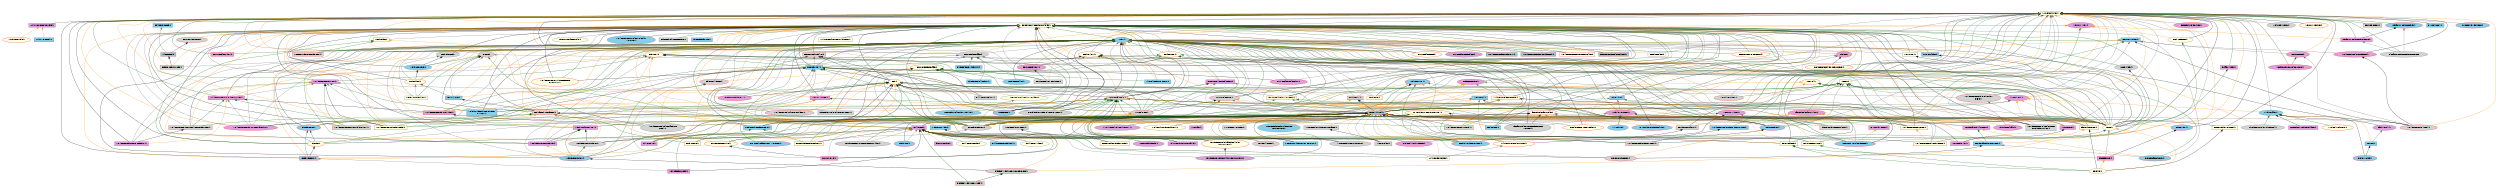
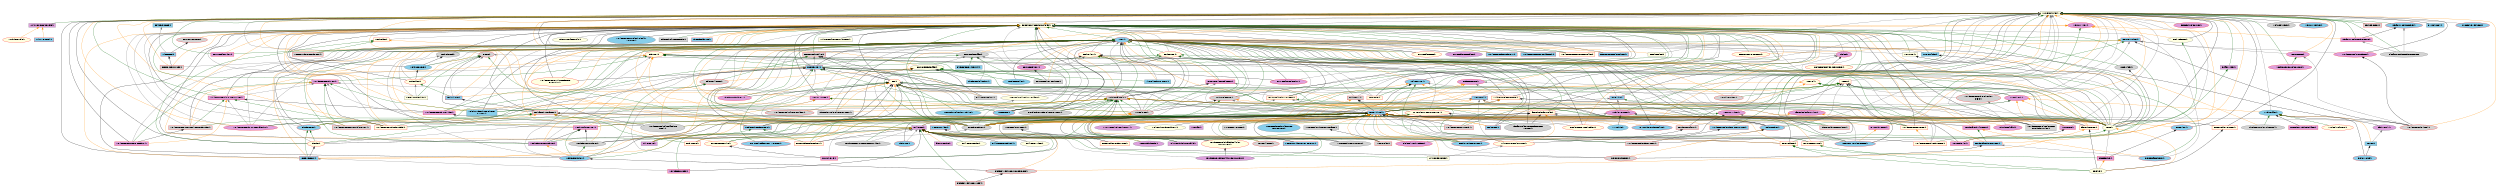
node "MemoryHasher.h": fillcolor lightyellow -> skyblue
edge "GenericOctree.h" -> "ContainerAllocationPolicies.h": color black -> darkorange
edge "SequencerKeyParams.h" -> "Array.h": removed
edge "AIDataProvider.h" -> "SparseArray.h": now "ShaderCodeLibrary.h" -> "SparseArray.h"
